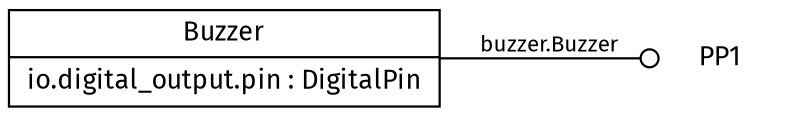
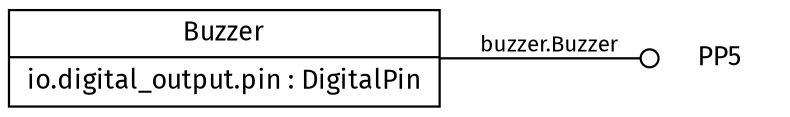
node "PP1": label "PP1" -> "PP5"
